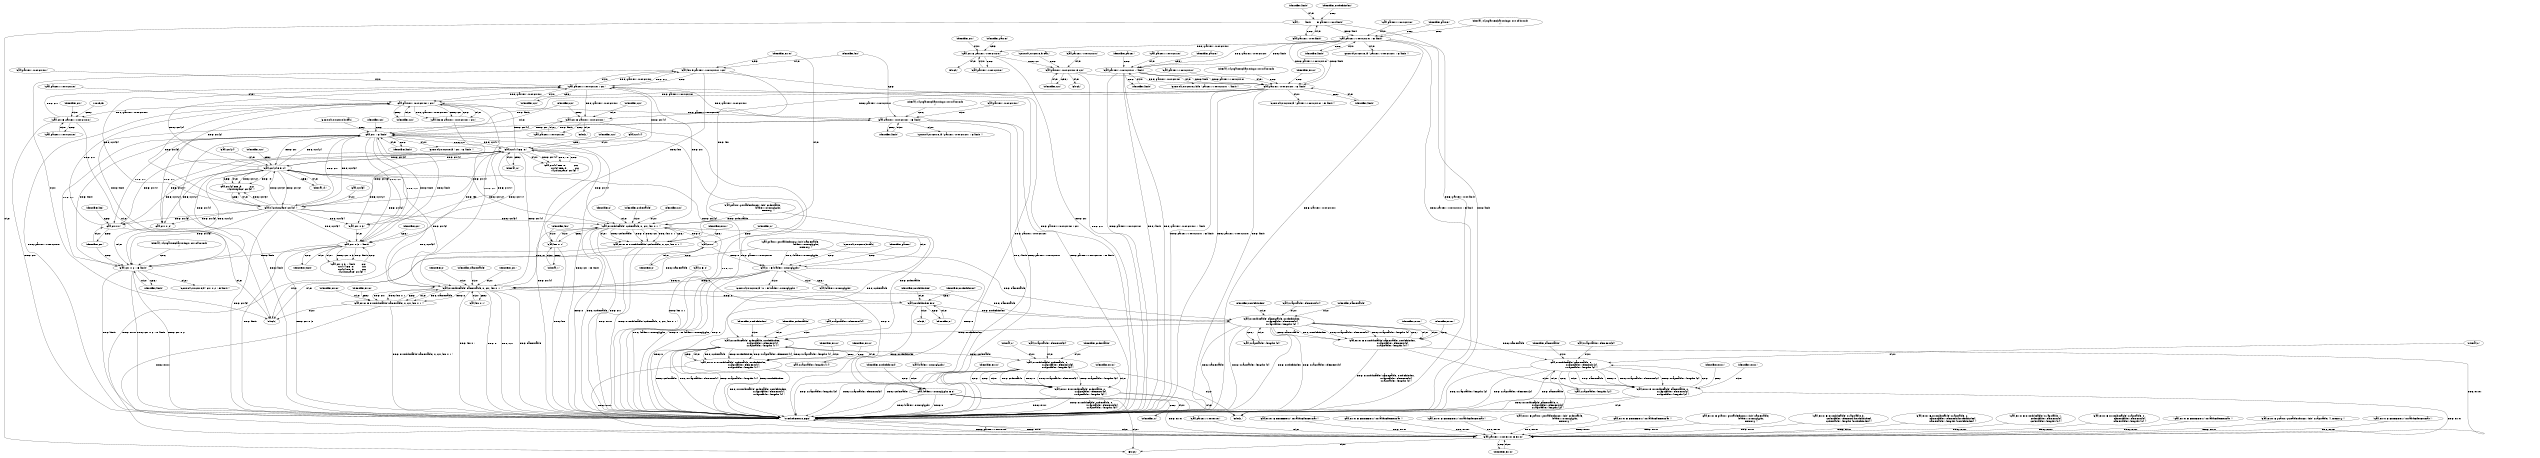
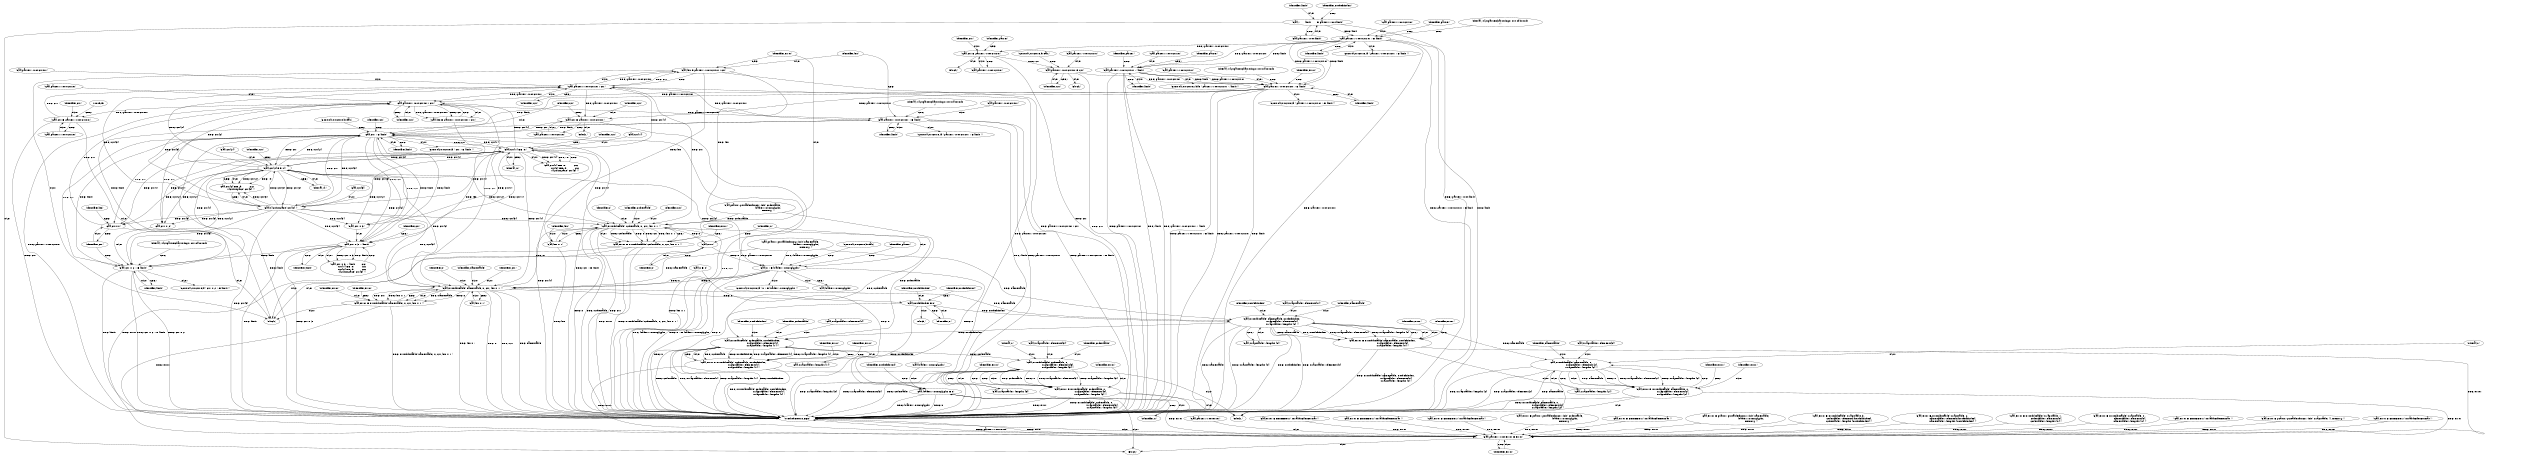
node "(Literal,1)": removed
node "(Call,swap_table->lengths [3])": added
